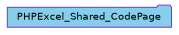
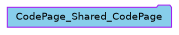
node "PHPExcel_Shared_CodePage": label "PHPExcel_Shared_CodePage" -> "CodePage_Shared_CodePage"
